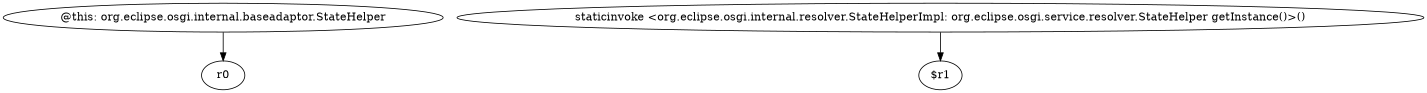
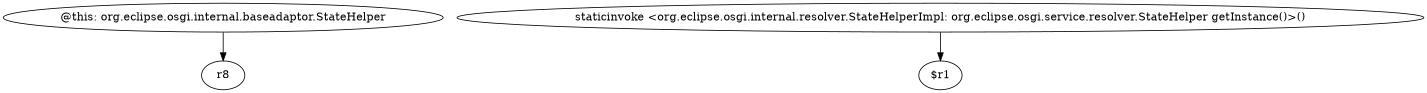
node "r0": label "r0" -> "r8"
